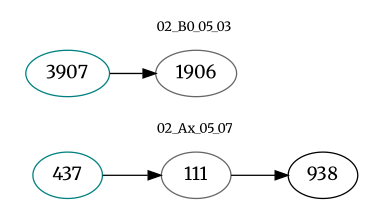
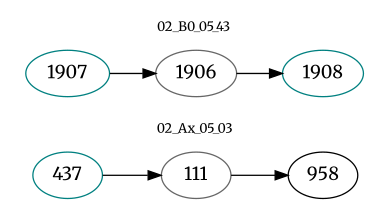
cluster "02_B0_05_03": label "02_B0_05_03" -> "02_B0_05_43"
node "3907": label "3907" -> "1907"
node "1908": added
cluster "02_Ax_05_07": label "02_Ax_05_07" -> "02_Ax_05_03"
node "938": label "938" -> "958"
